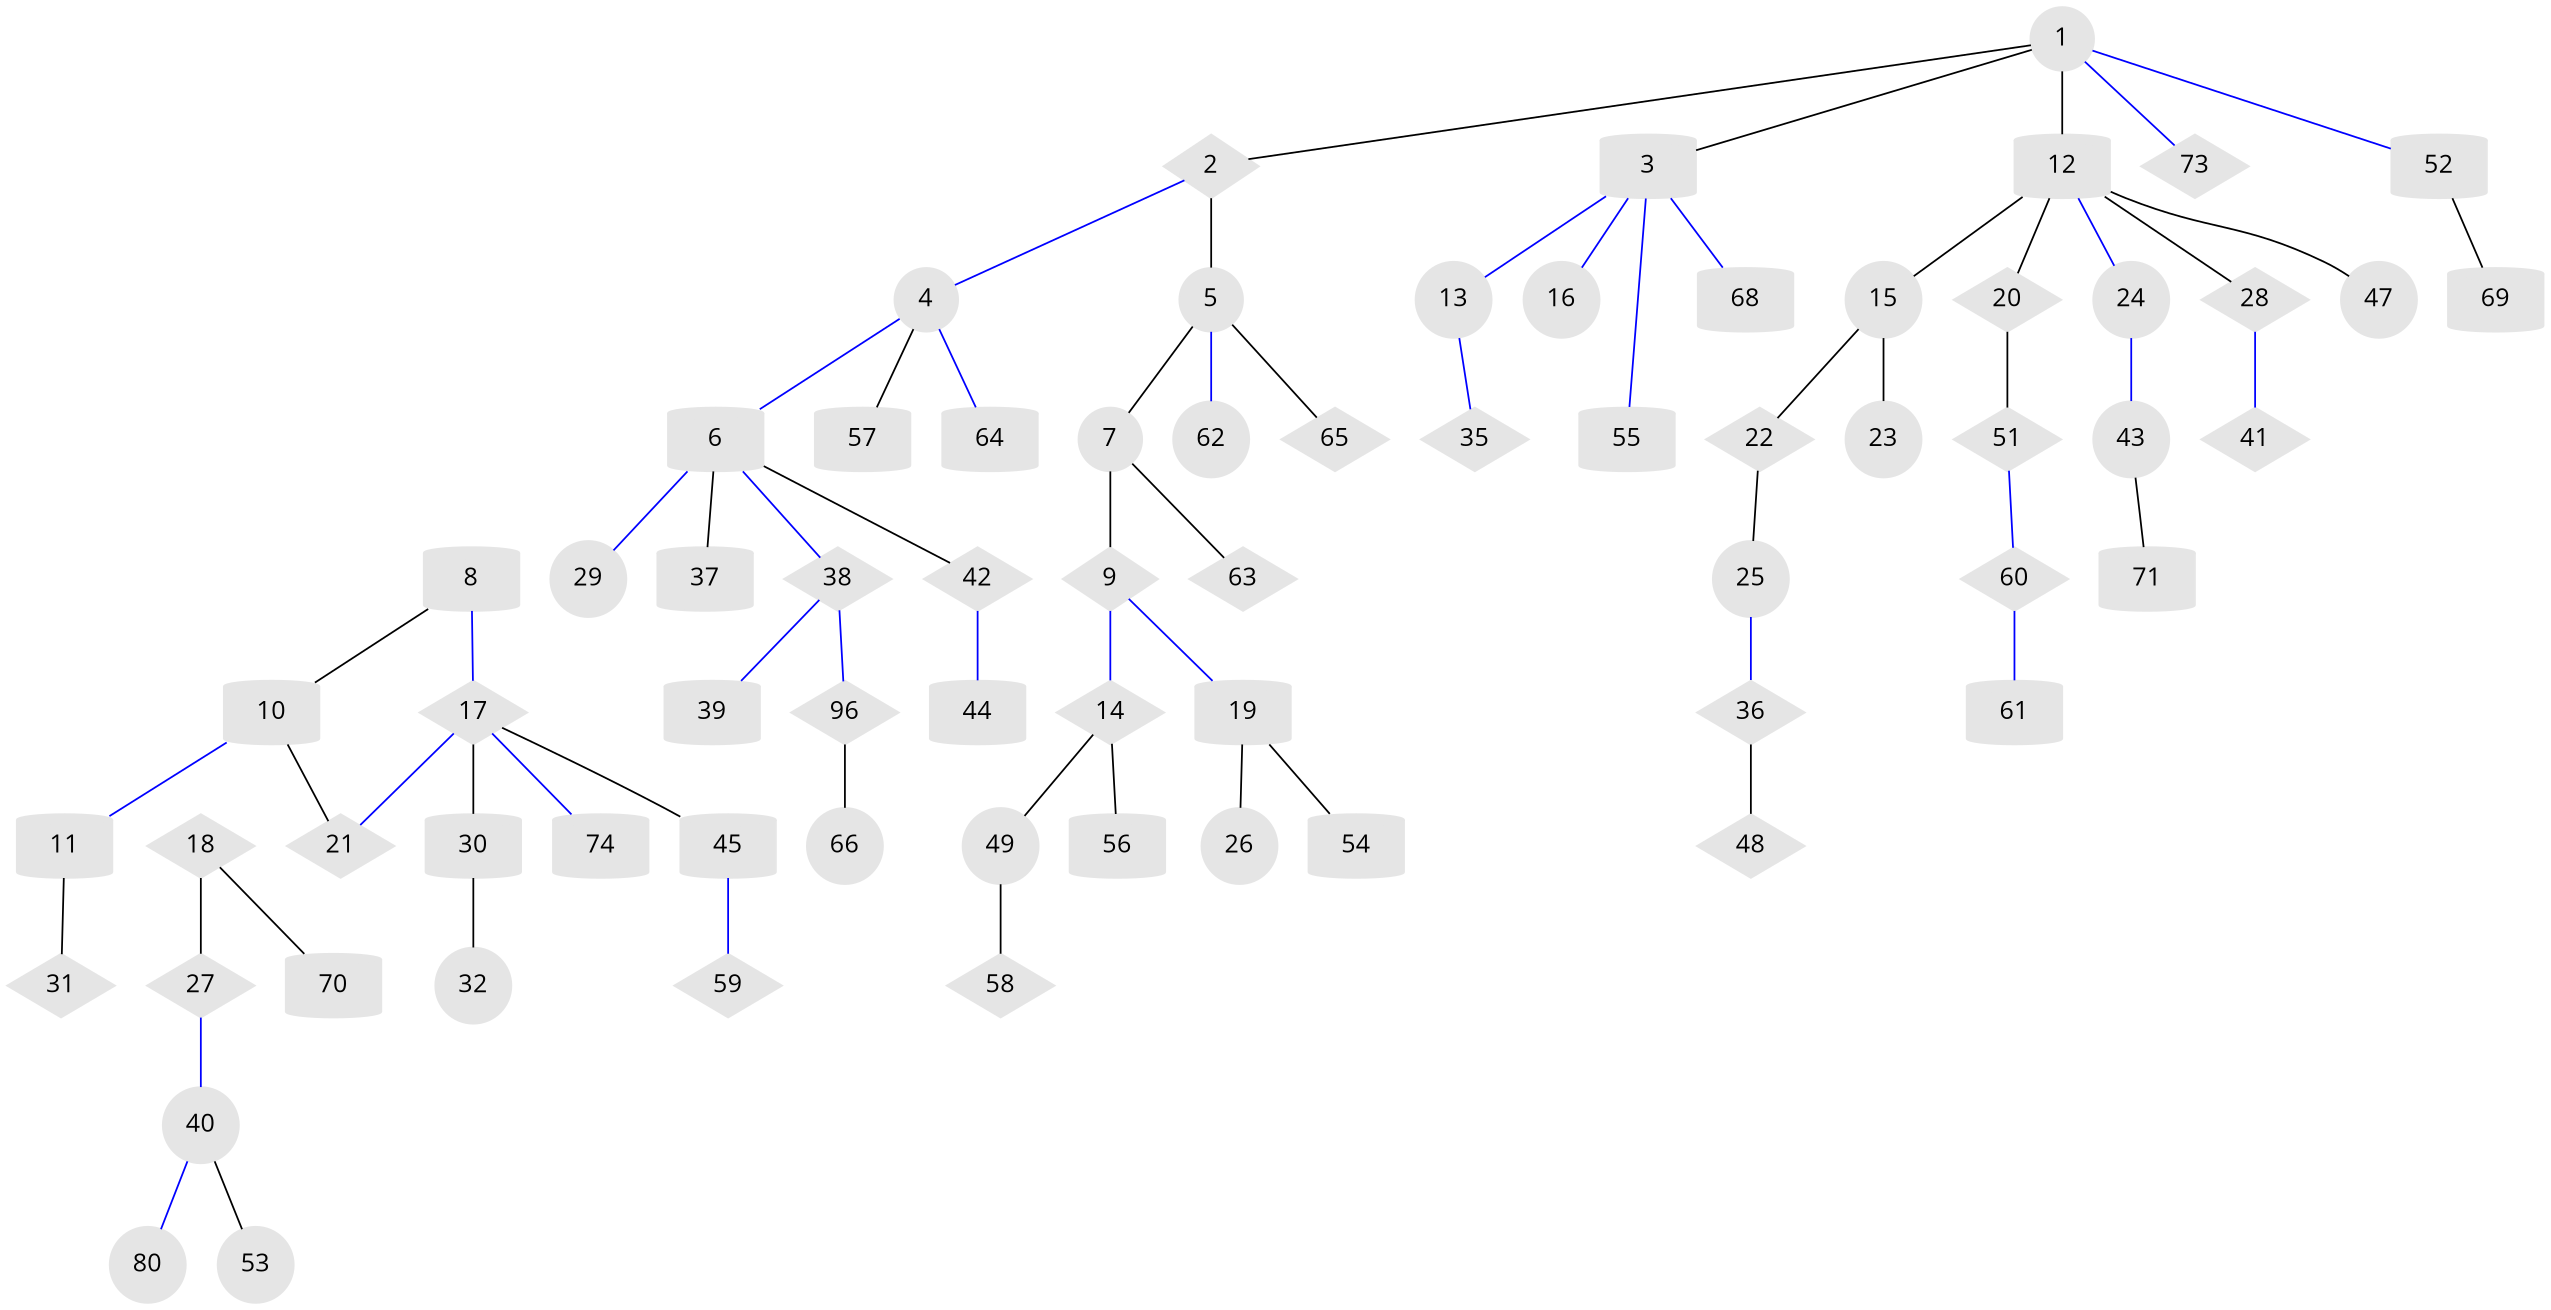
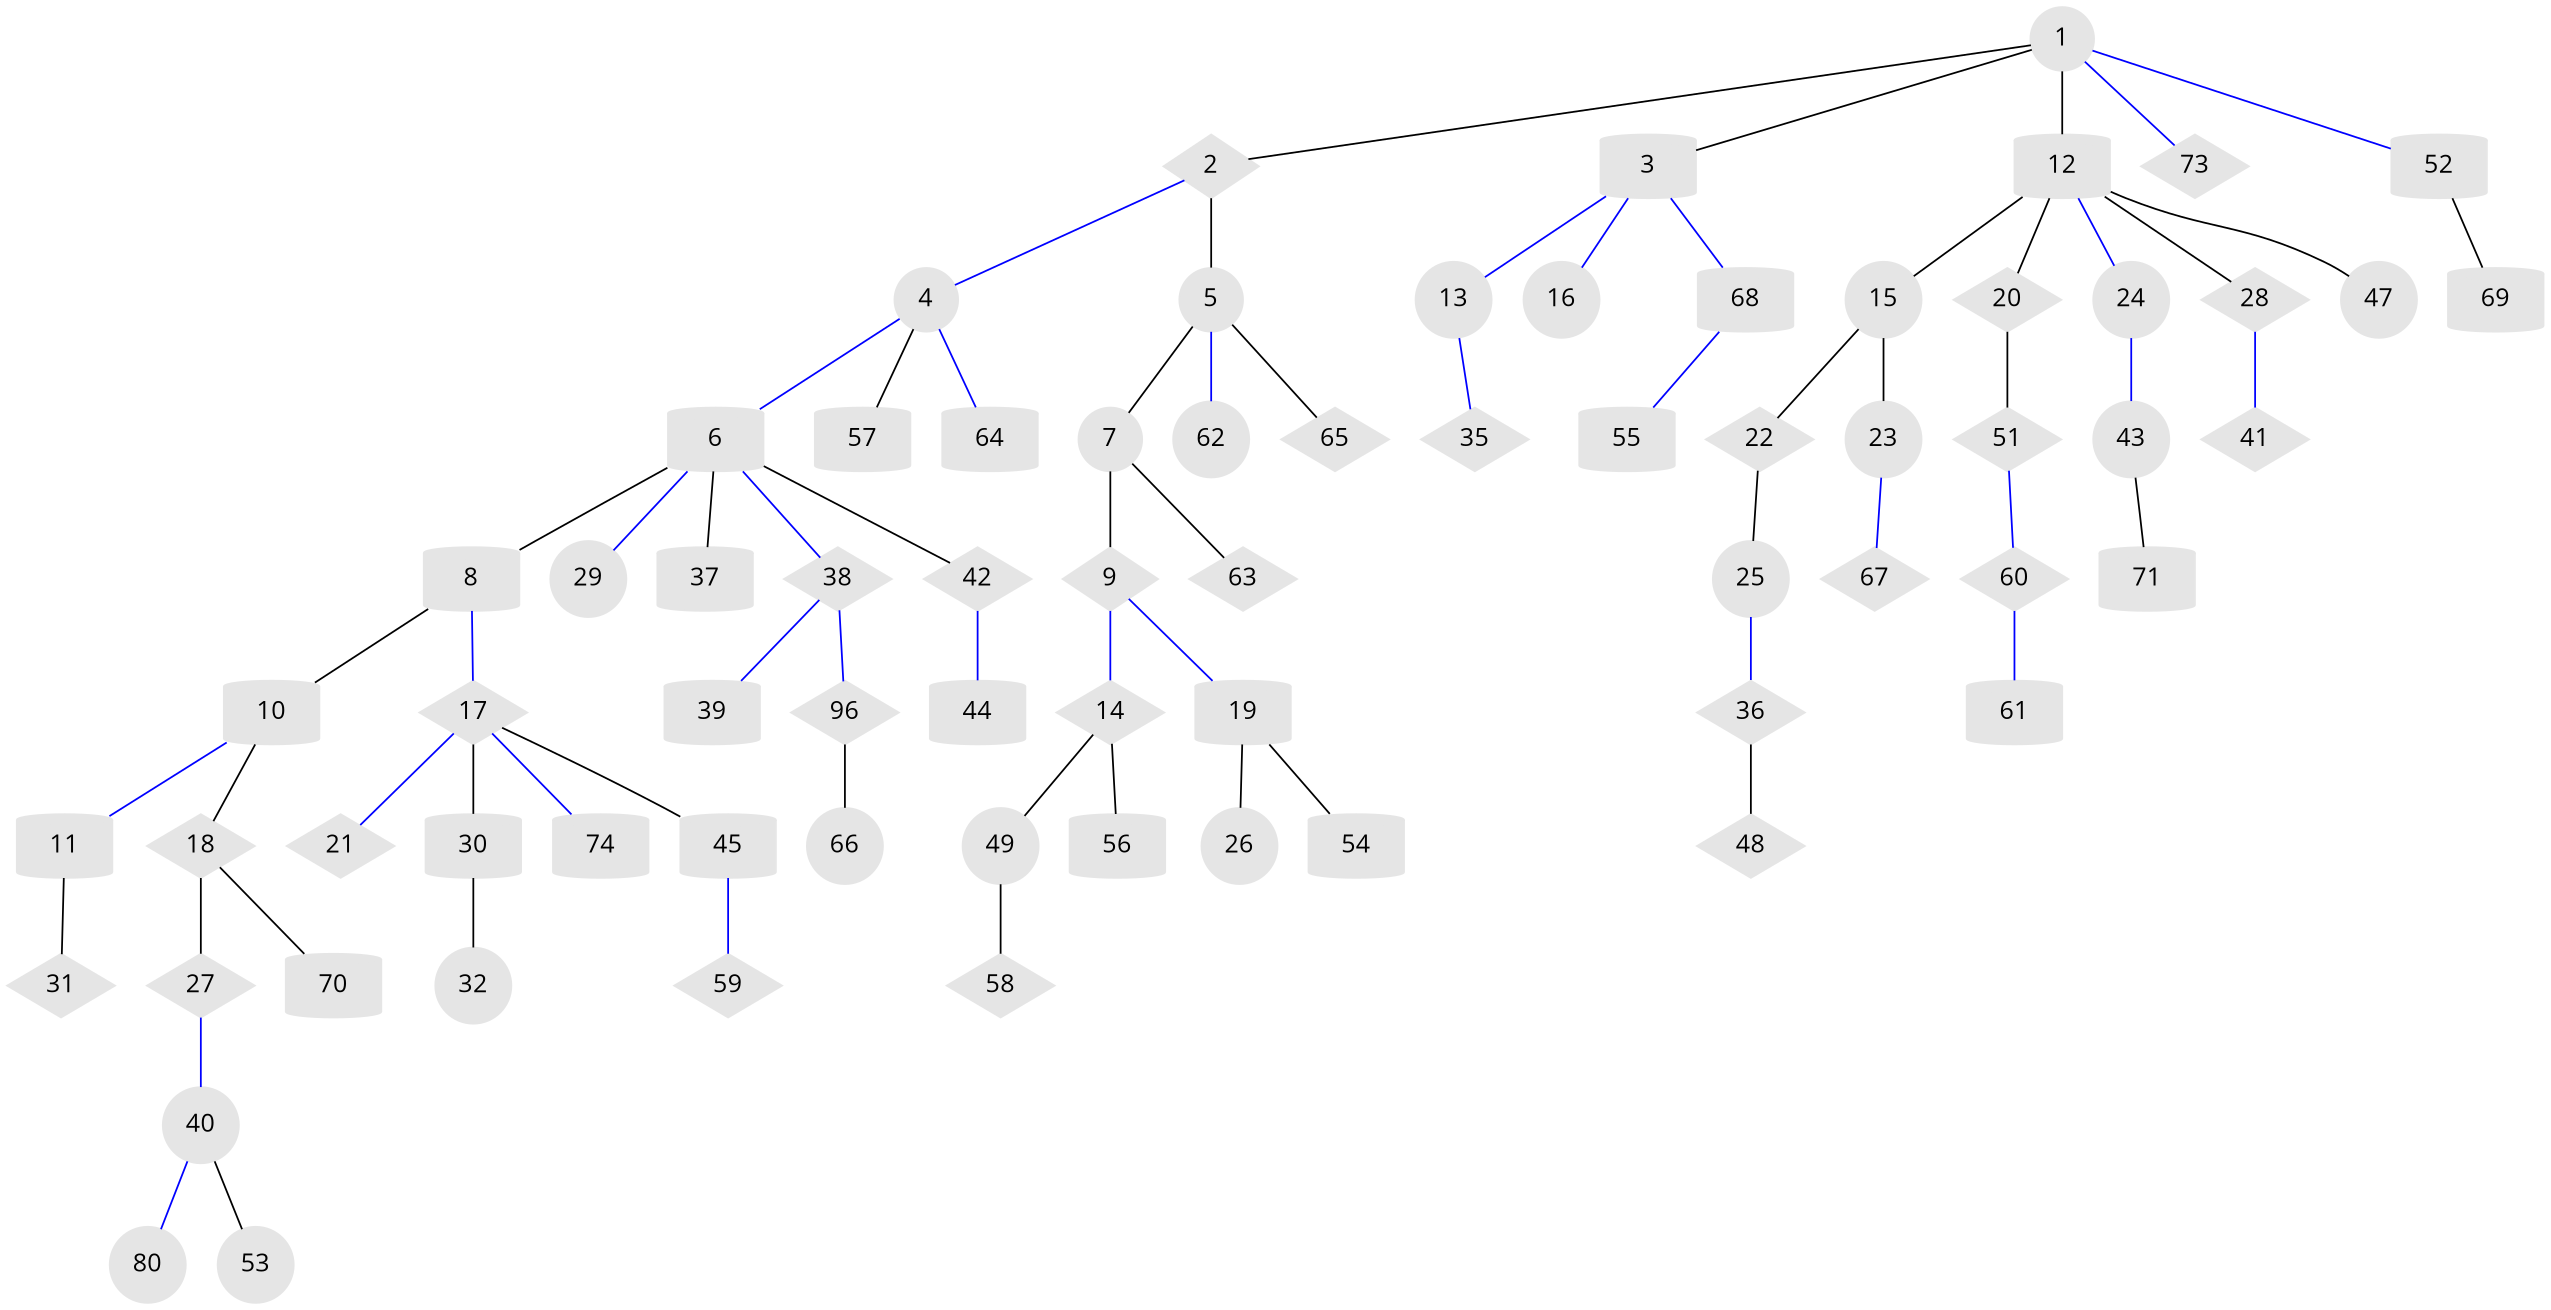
edge "3" -- "55": now "68" -- "55"
edge "6" -- "8": added
node "67": added
edge "10" -- "21": now "10" -- "18"
